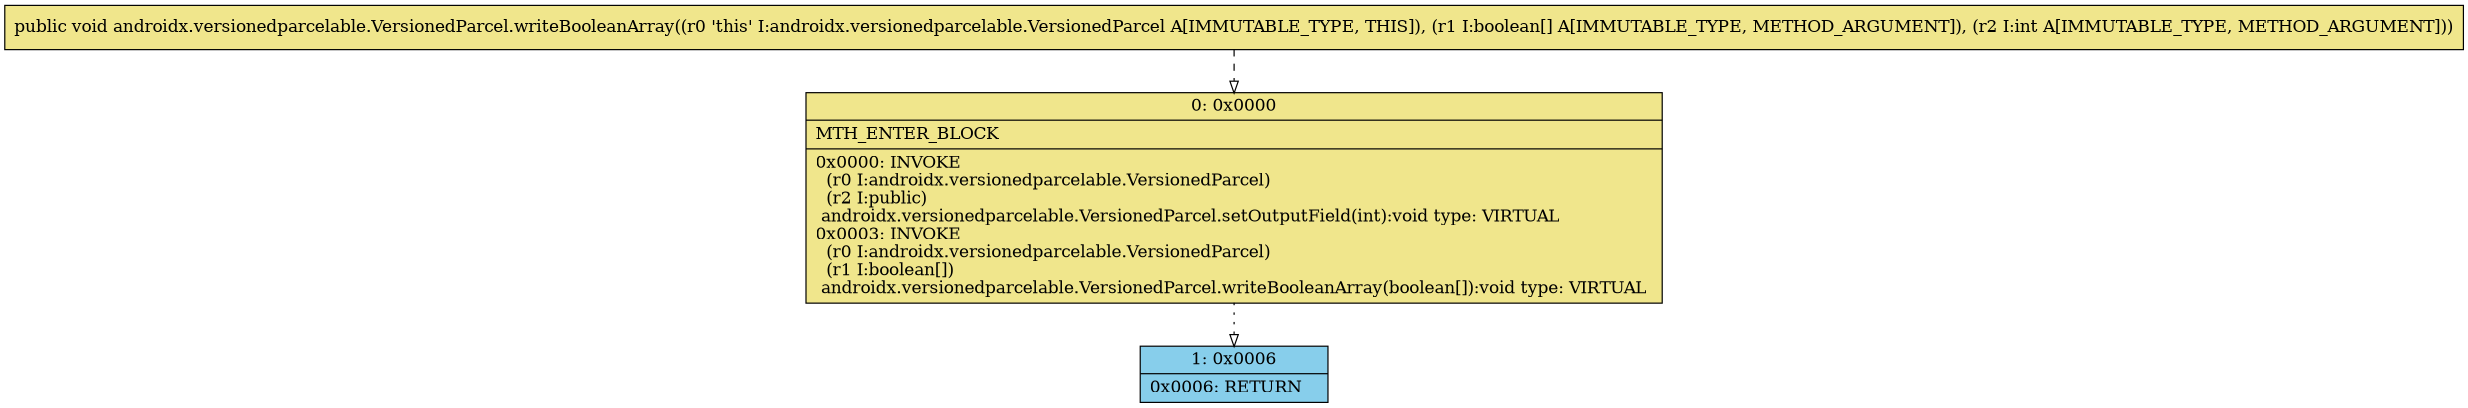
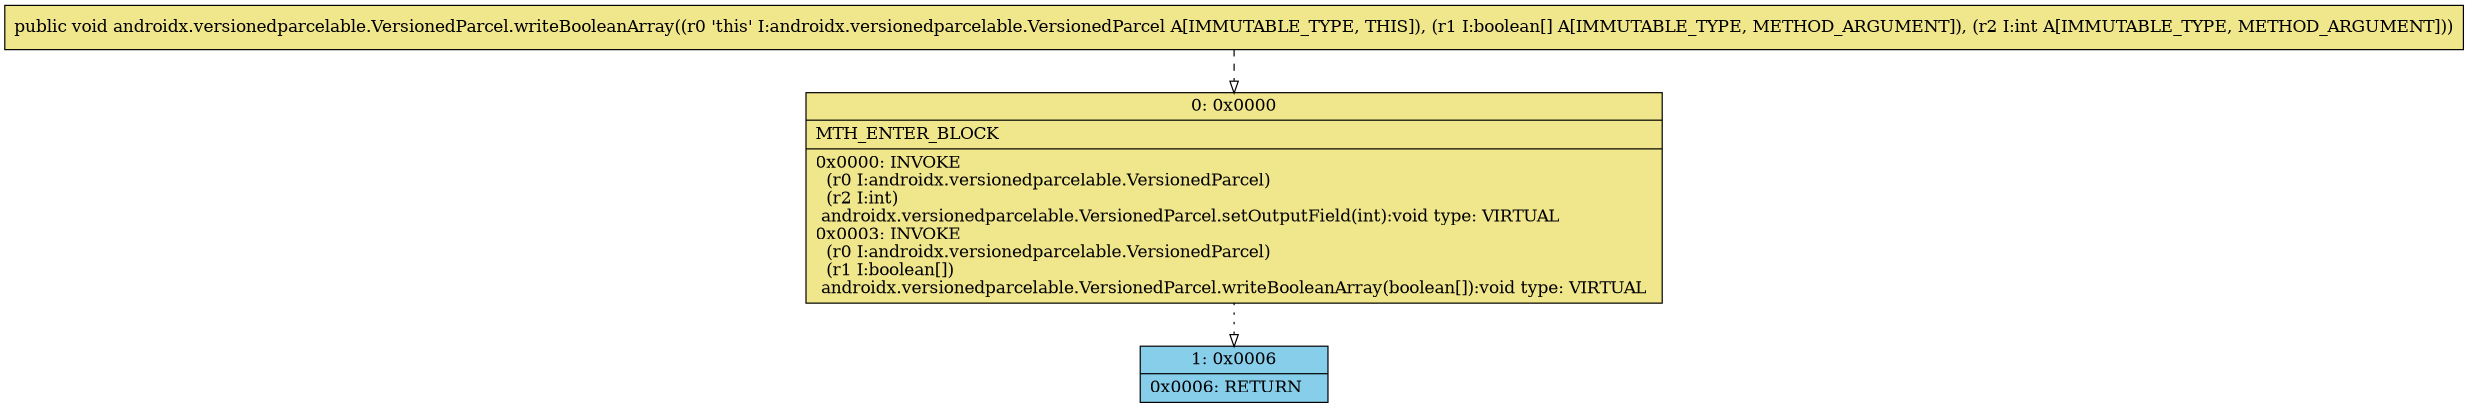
node "0: 0x0000": text "(r2 I:public)" -> "(r2 I:int)"
